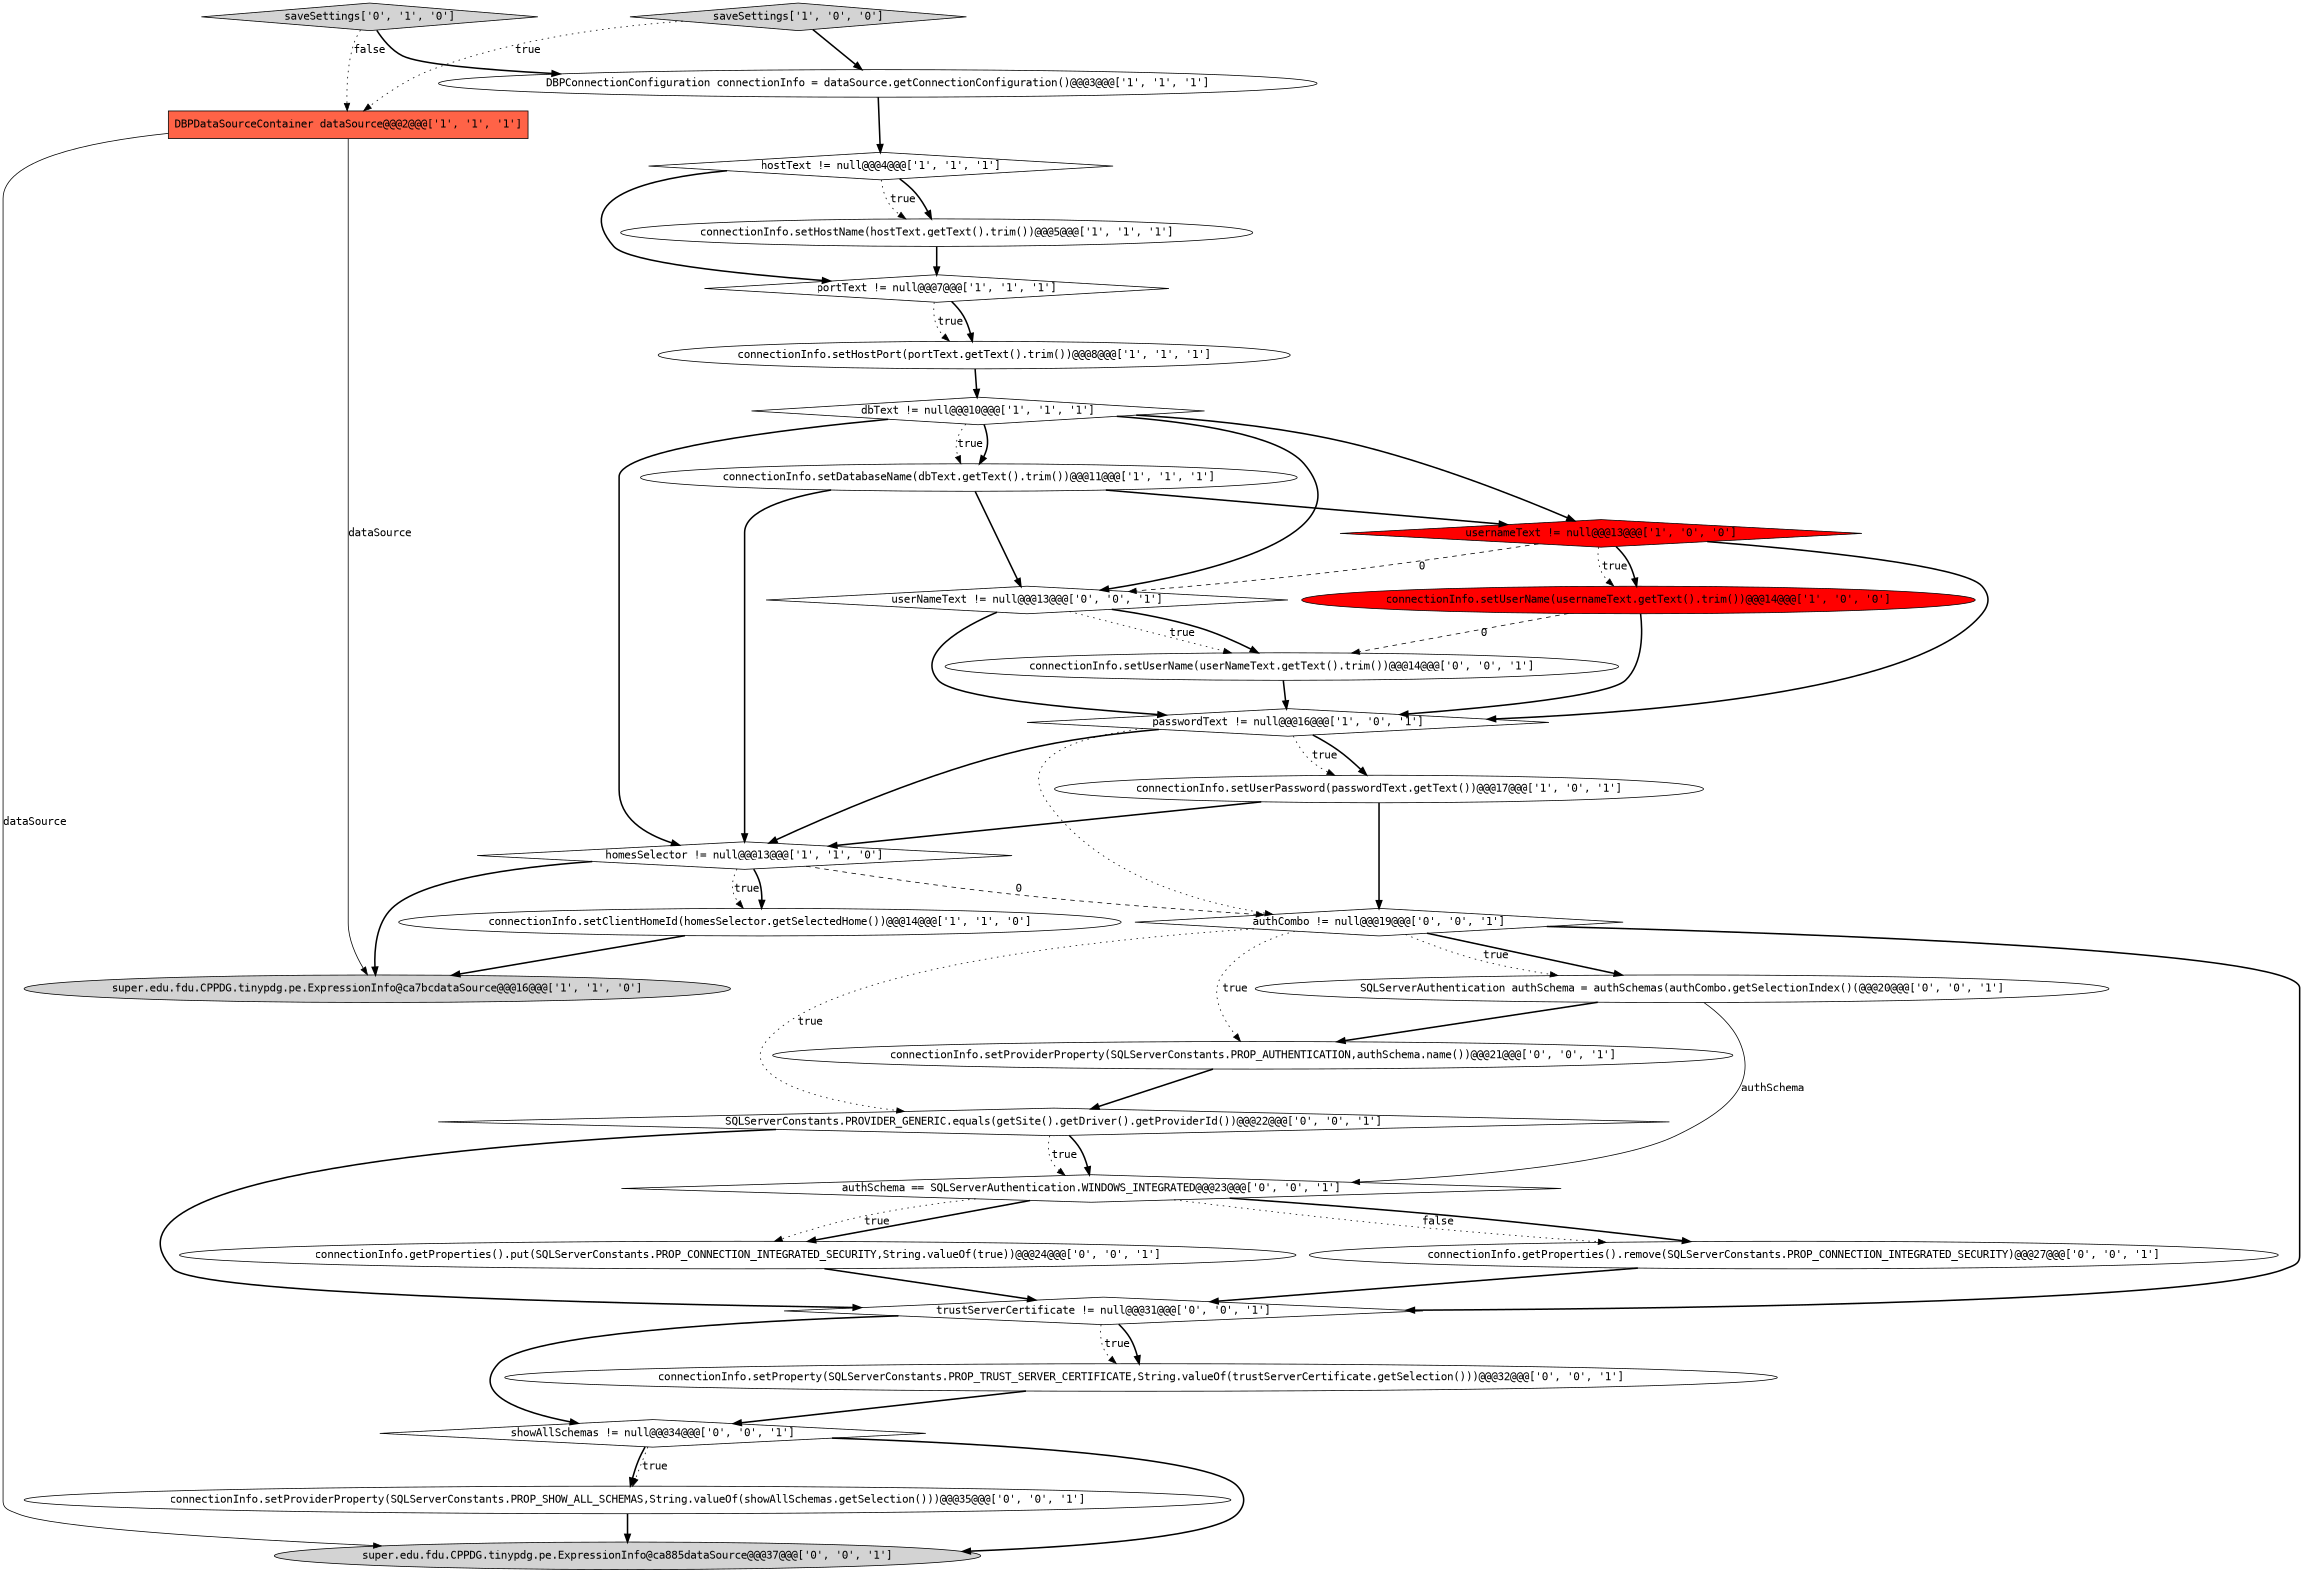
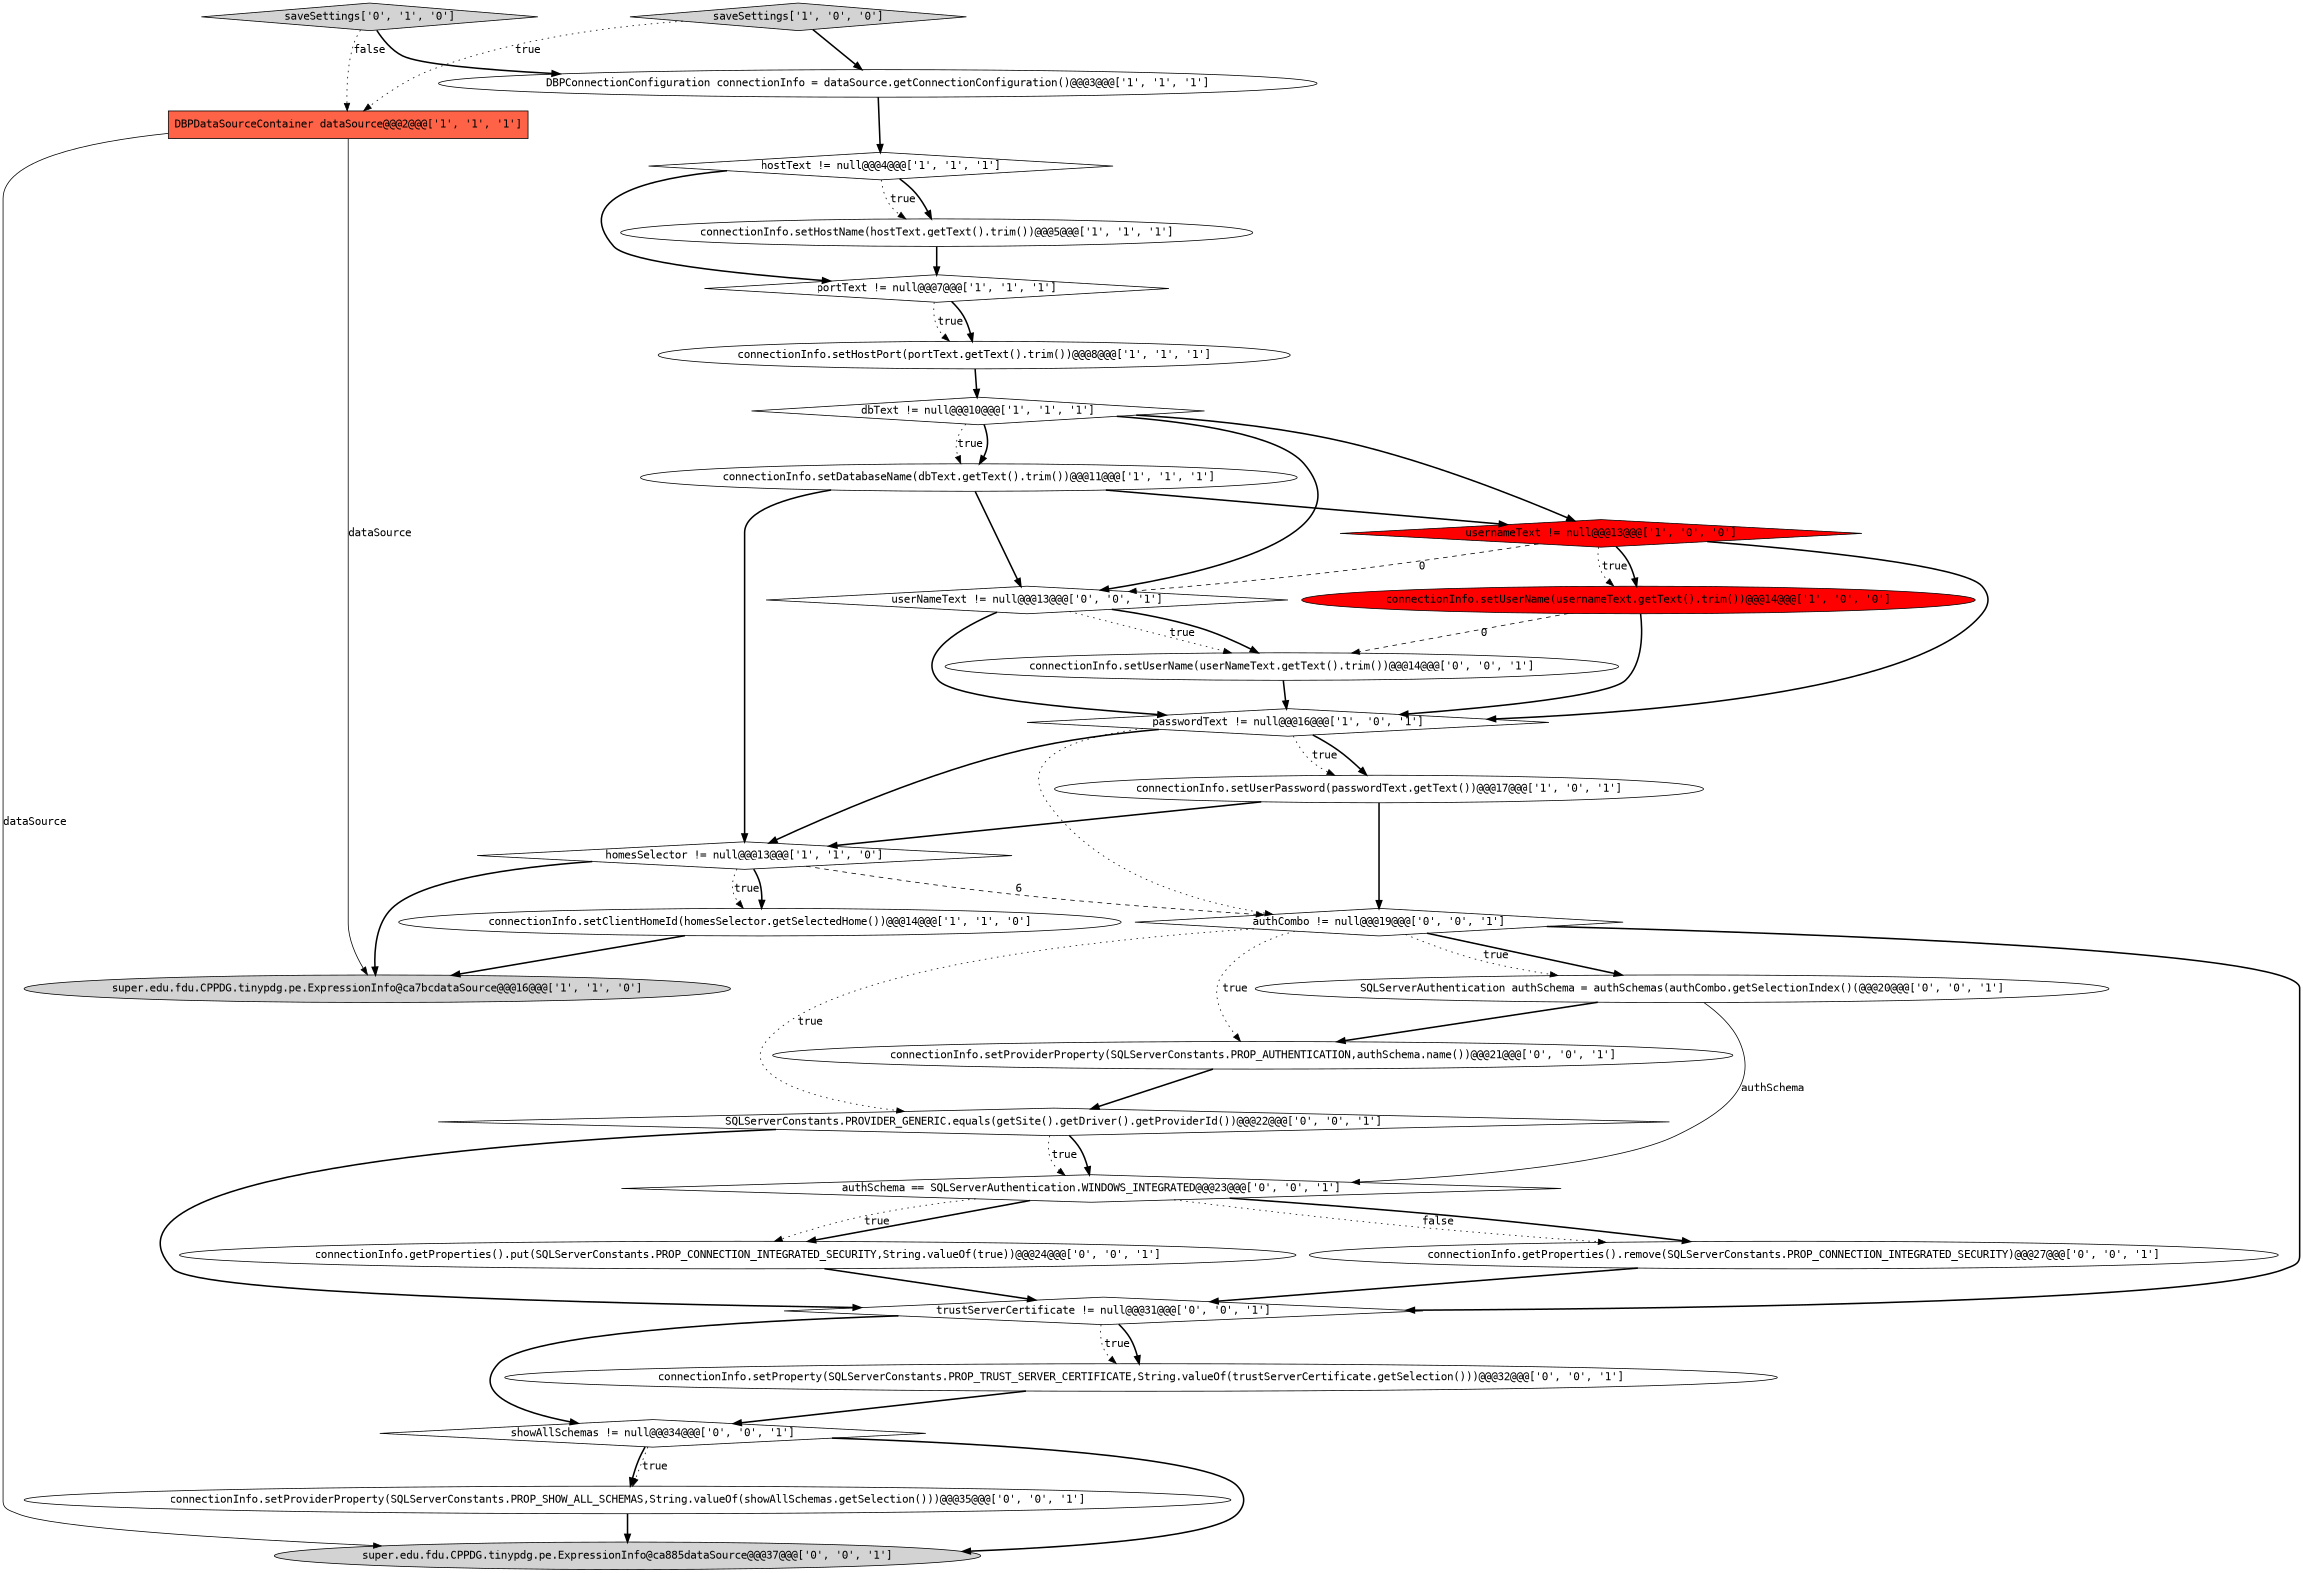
edge "dbText != null@@@10@@@['1', '1', '1']" -> "homesSelector != null@@@13@@@['1', '1', '0']": removed
edge "homesSelector != null@@@13@@@['1', '1', '0']" -> "authCombo != null@@@19@@@['0', '0', '1']": label "0" -> "6"
